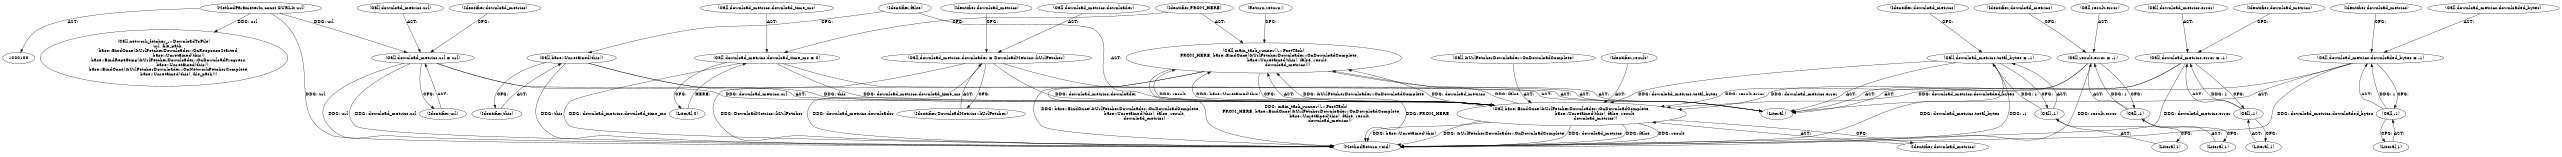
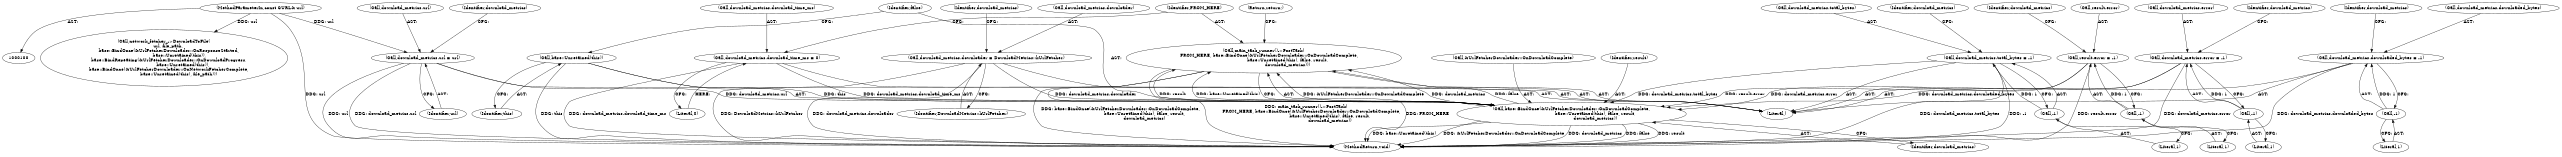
node "(Call,download_metrics.total_bytes)": added
